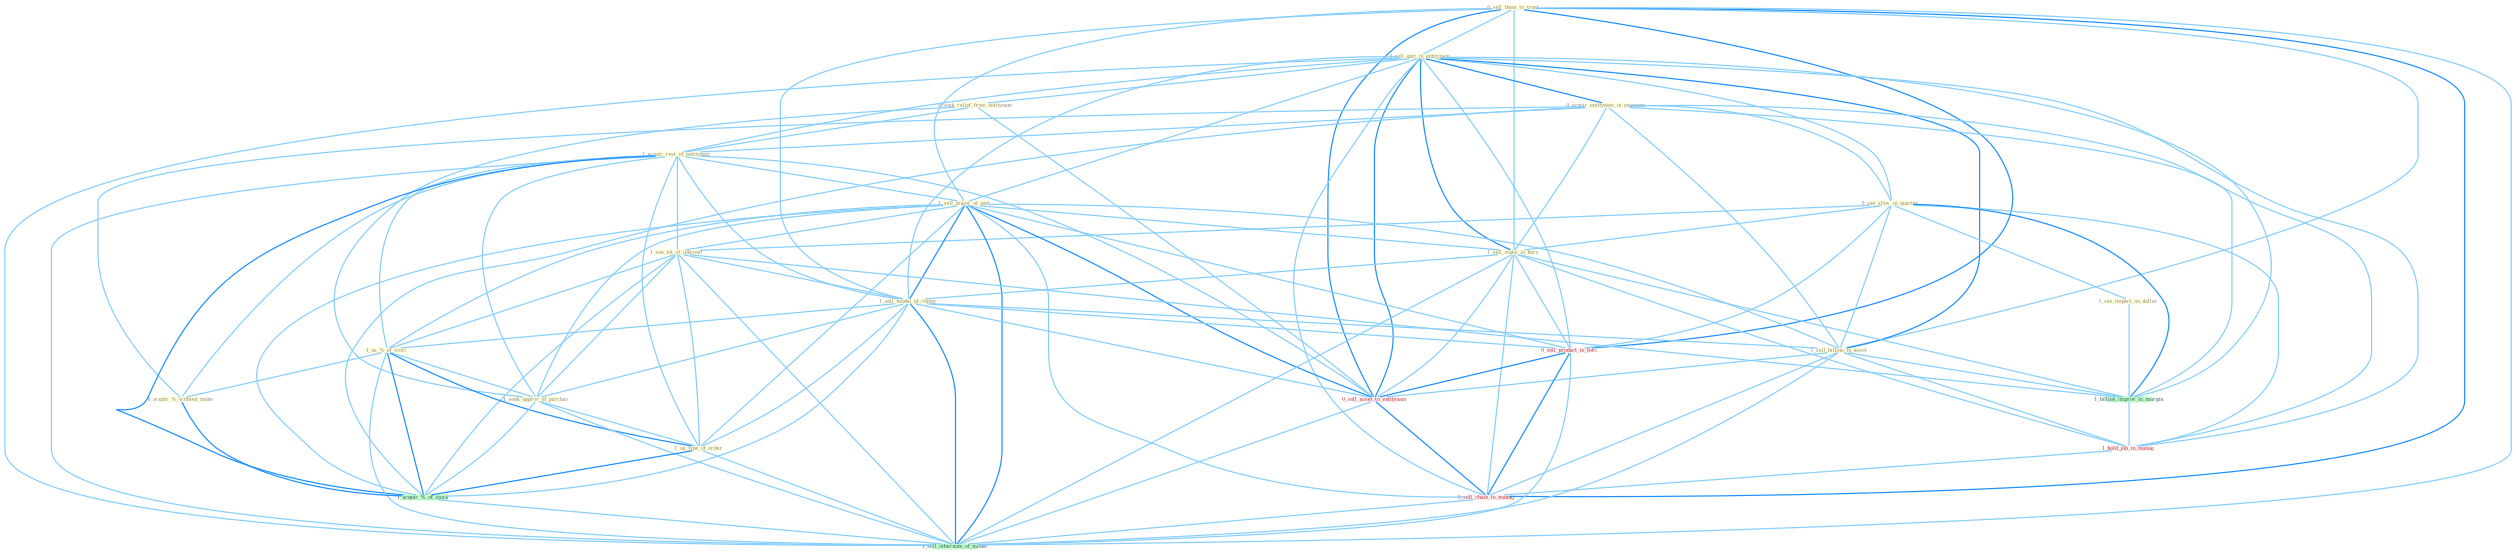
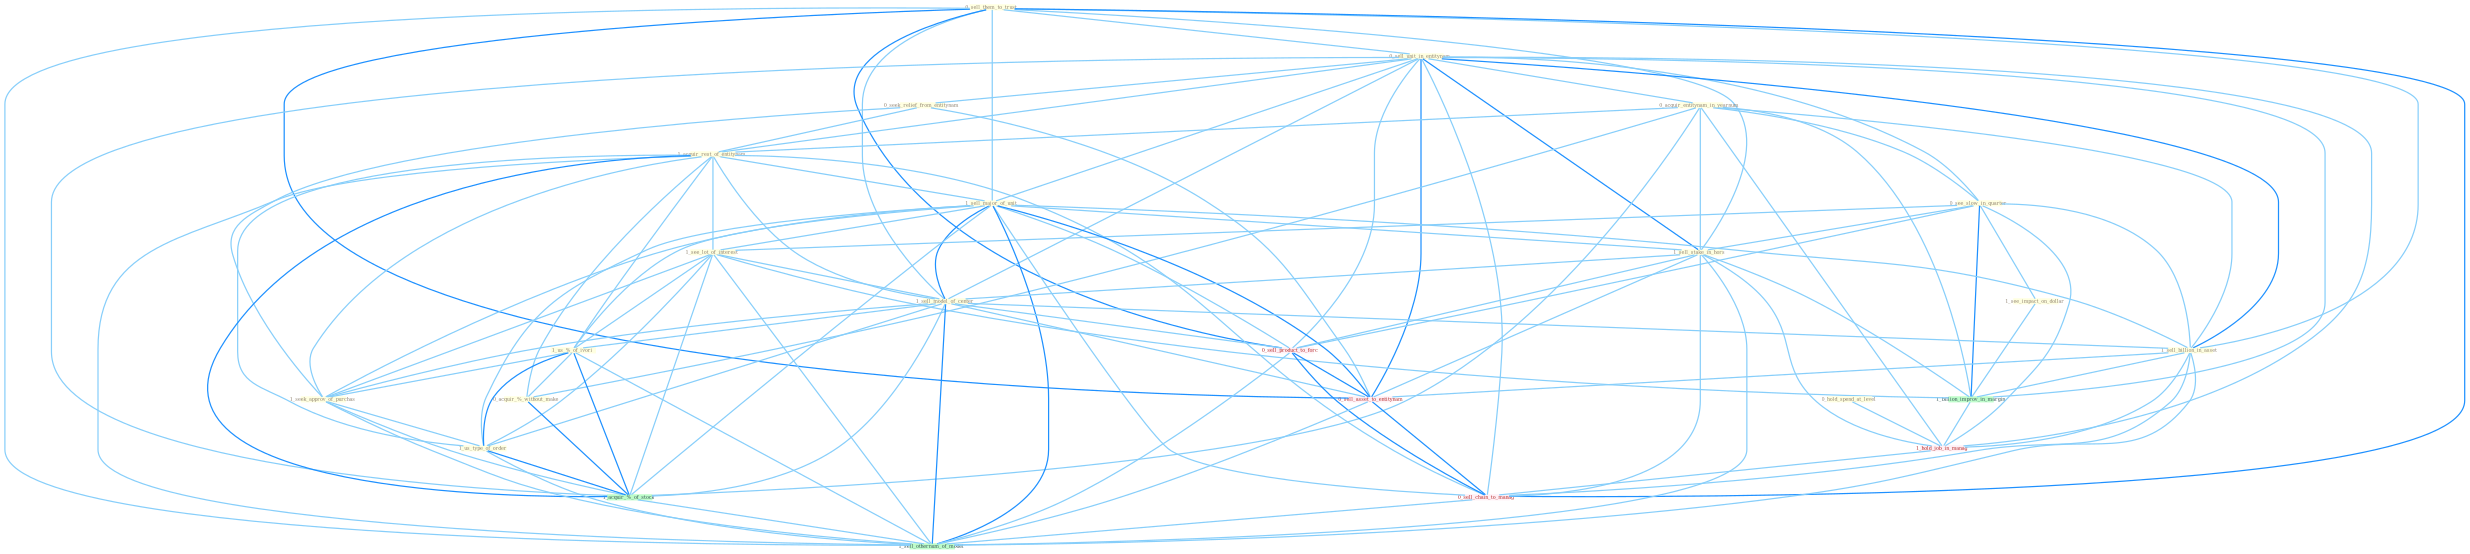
edge "0_sell_unit_in_entitynam" -- "0_acquir_entitynam_in_yearnum": color #1e90ff -> #87cefa
edge "0_sell_unit_in_entitynam" -- "1_sell_othernum_of_model": now "0_sell_unit_in_entitynam" -- "1_acquir_%_of_stock"
edge "1_acquir_rest_of_entitynam" -- "0_sell_asset_to_entitynam": now "1_acquir_rest_of_entitynam" -- "0_sell_chain_to_manag"
node "0_hold_spend_at_level": added
